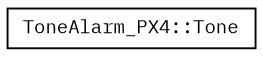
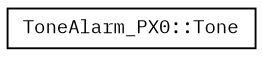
node "ToneAlarm_PX4::Tone": label "ToneAlarm_PX4::Tone" -> "ToneAlarm_PX0::Tone"
